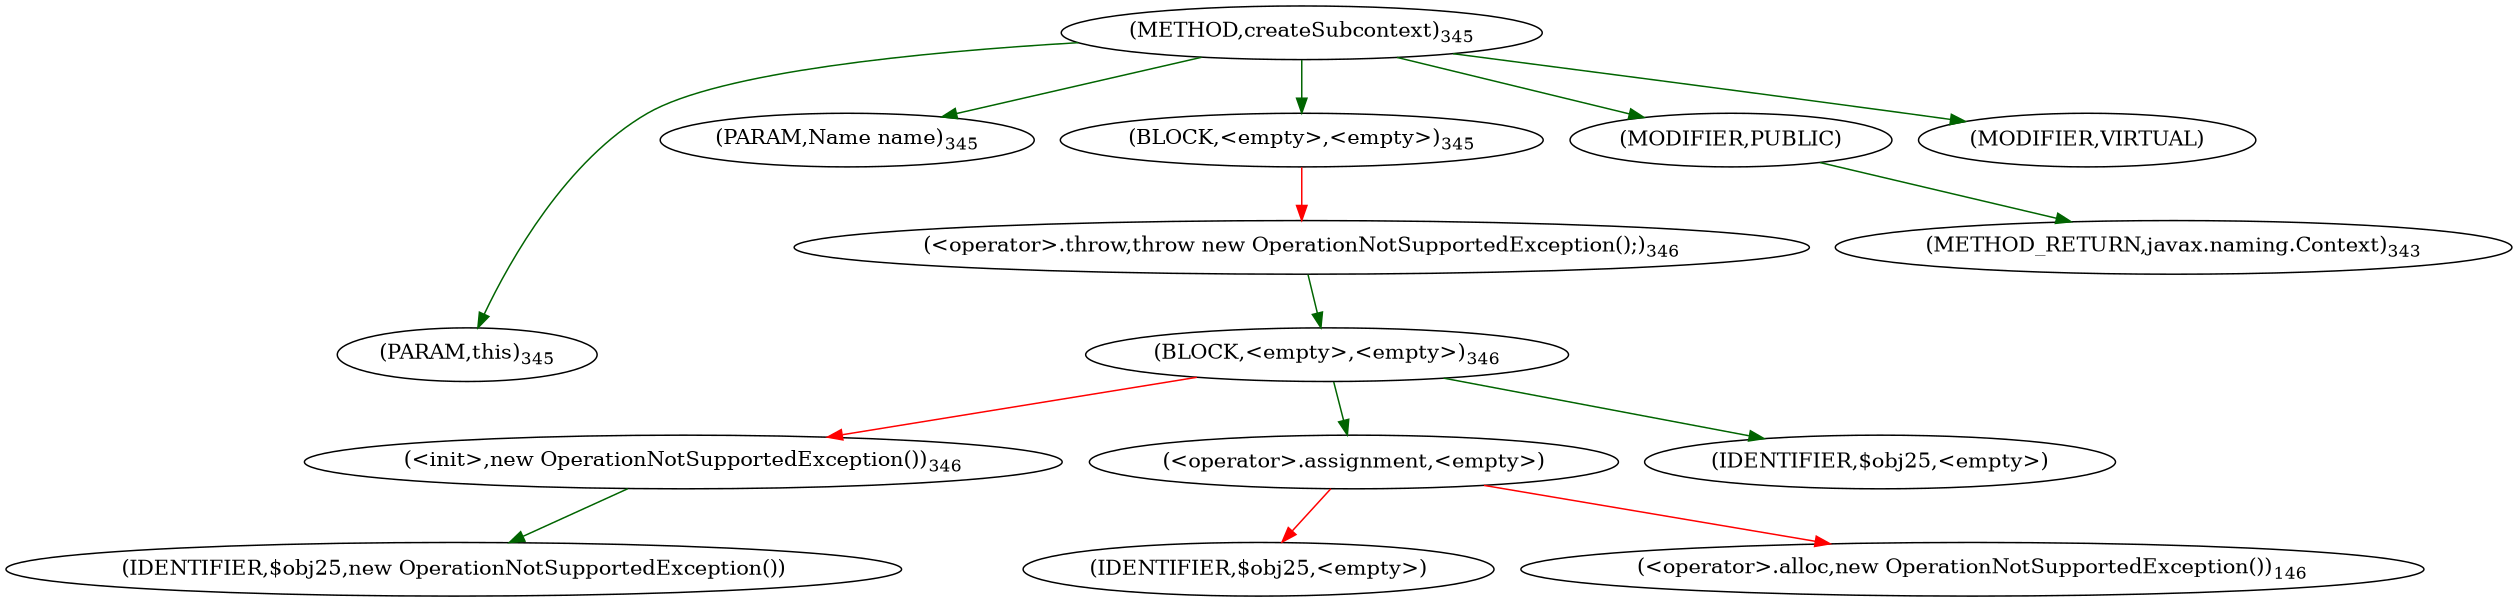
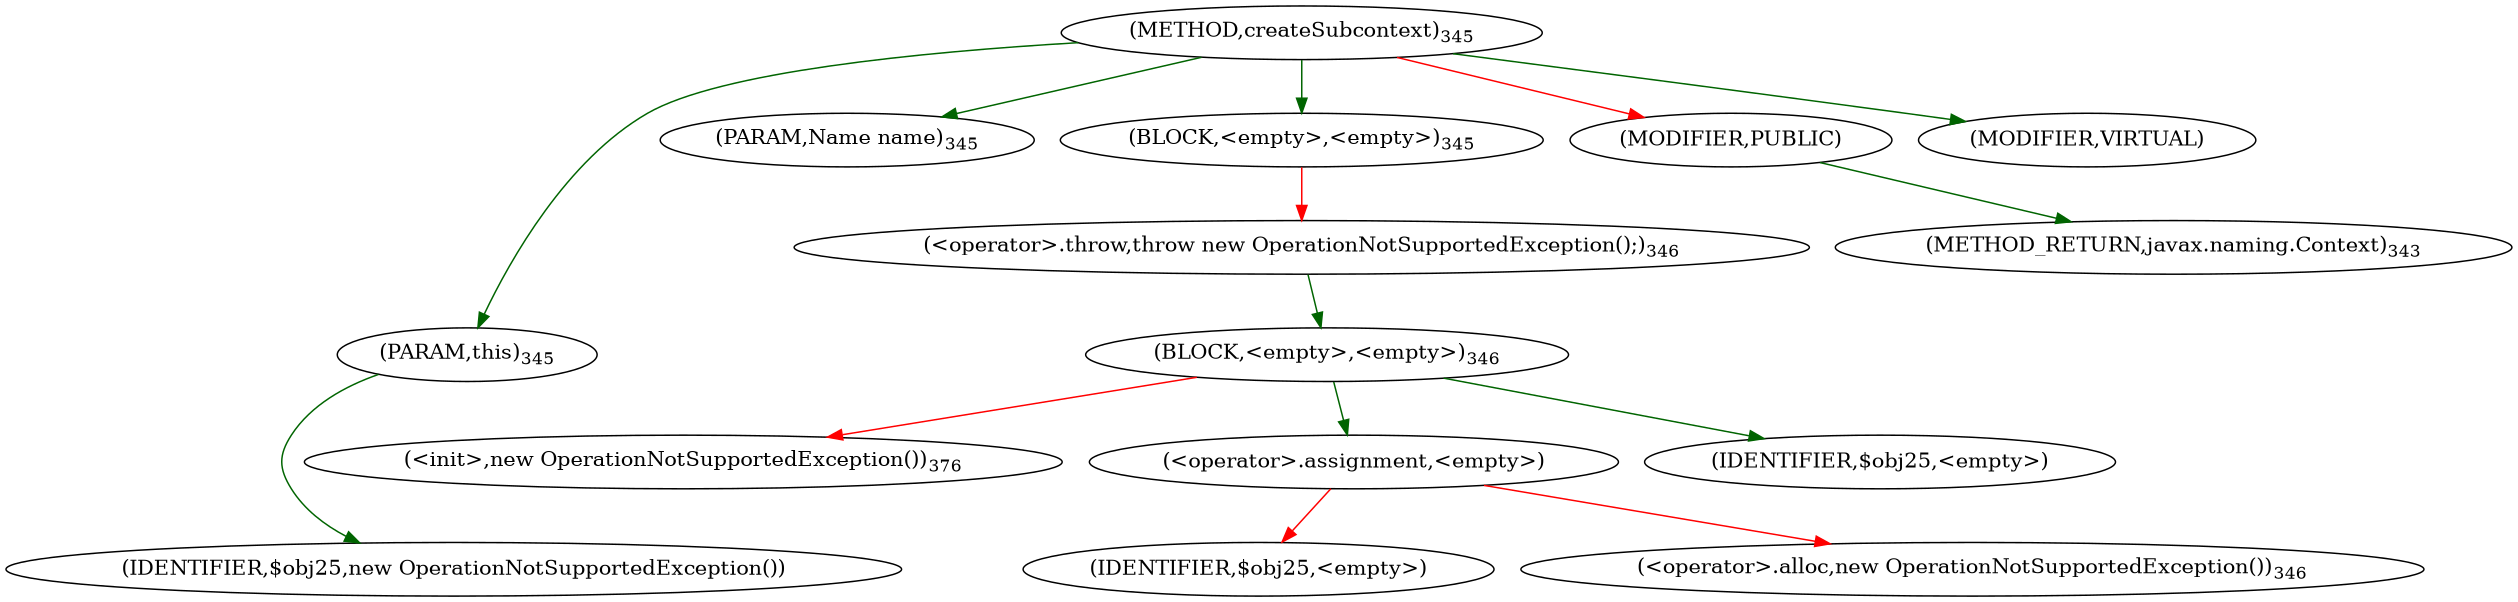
edge "(METHOD,createSubcontext)" -> "(MODIFIER,PUBLIC)": color darkgreen -> red
node "(<init>,new OperationNotSupportedException())": text "346" -> "376"
edge "(<init>,new OperationNotSupportedException())" -> "(IDENTIFIER,$obj25,new OperationNotSupportedException())": now "(PARAM,this)" -> "(IDENTIFIER,$obj25,new OperationNotSupportedException())"
node "(<operator>.alloc,new OperationNotSupportedException())": text "146" -> "346"
